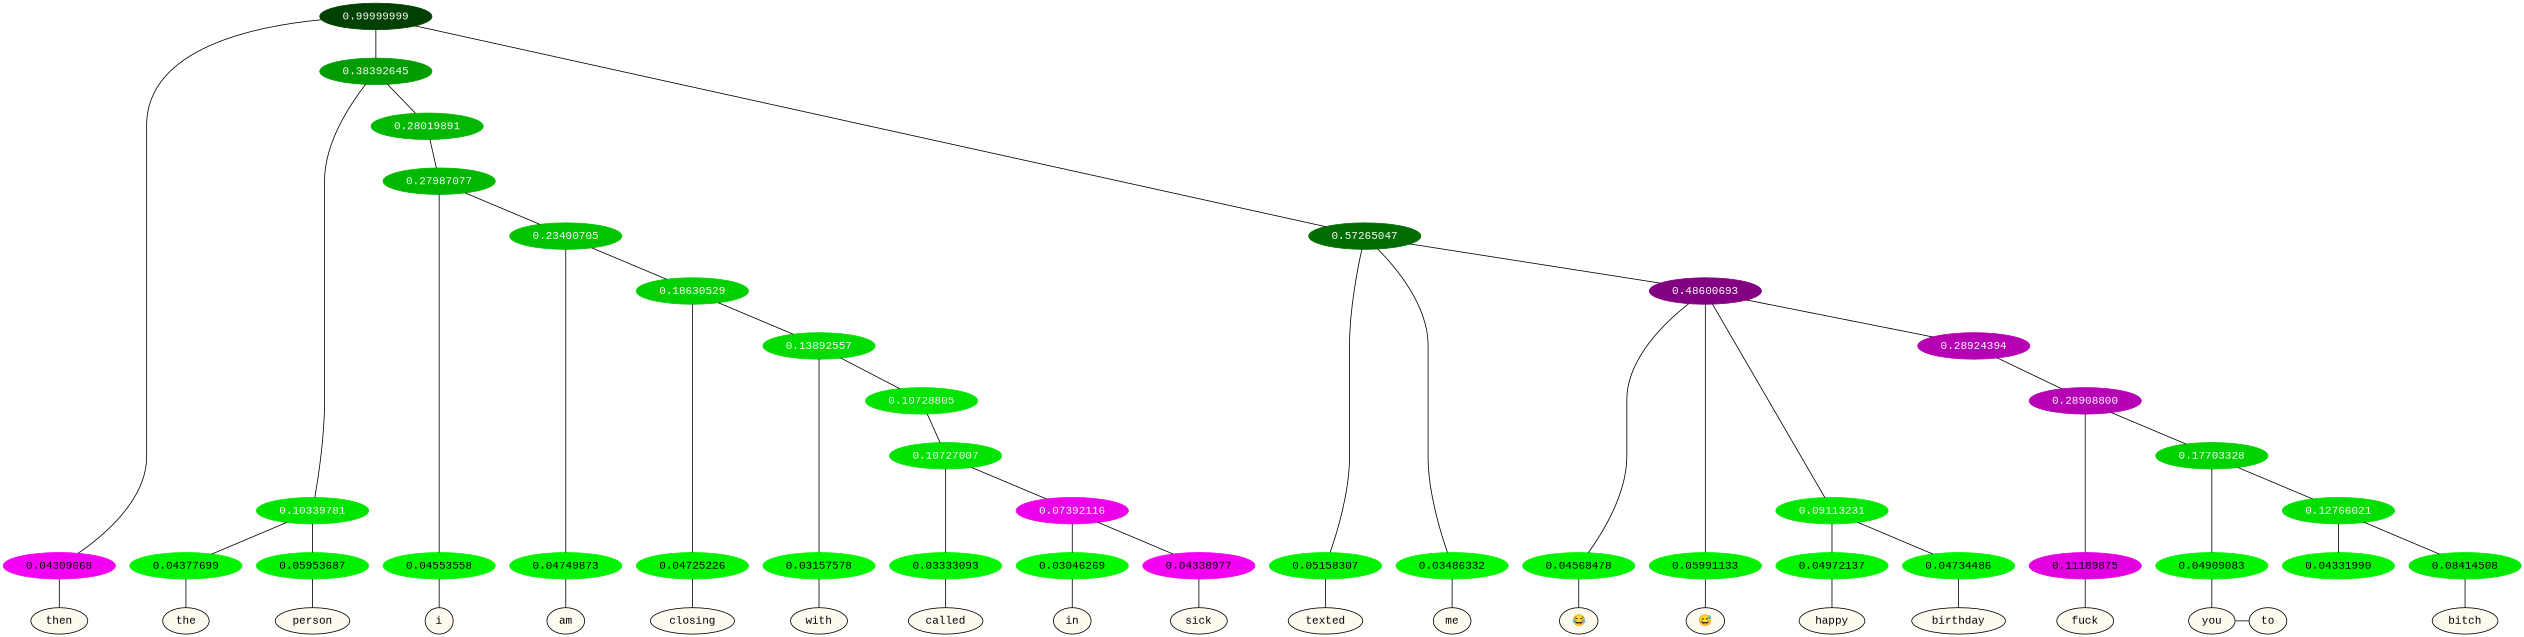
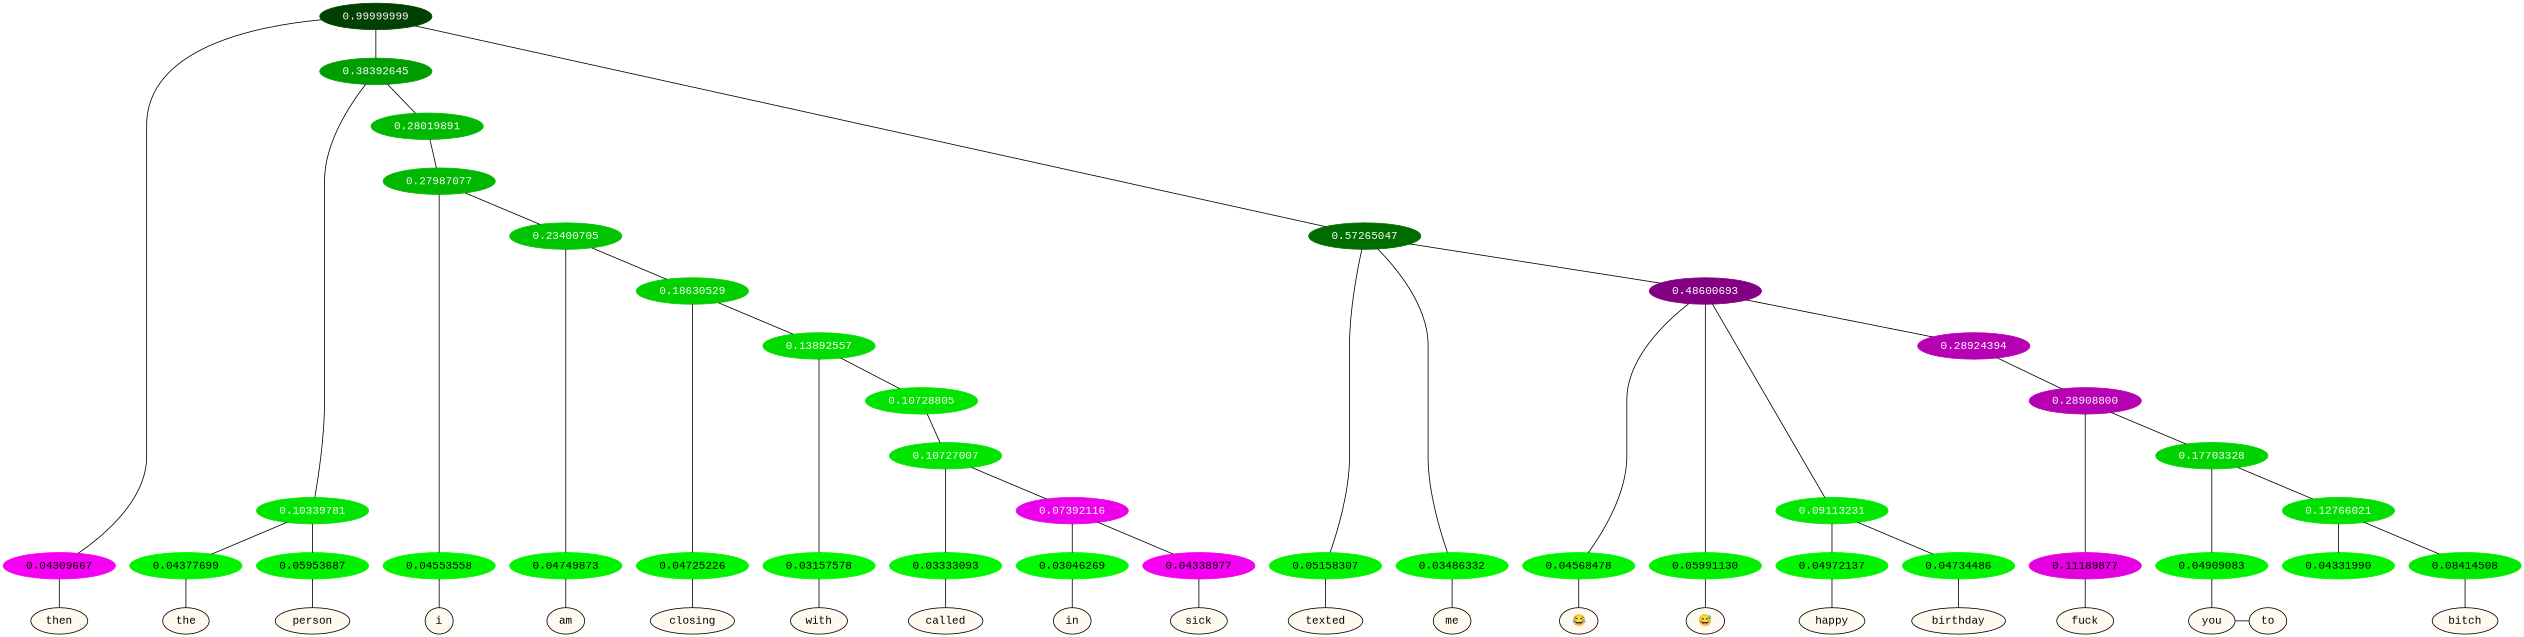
node "0.04309668": label "0.04309668" -> "0.04309667"
node "0.05991133": label "0.05991133" -> "0.05991130"
node "0.11189875": label "0.11189875" -> "0.11189877"
